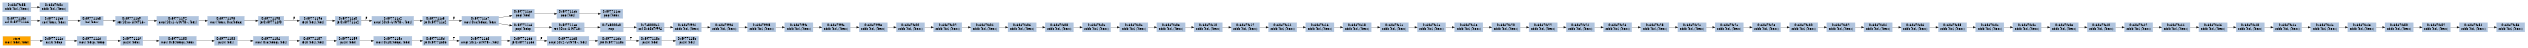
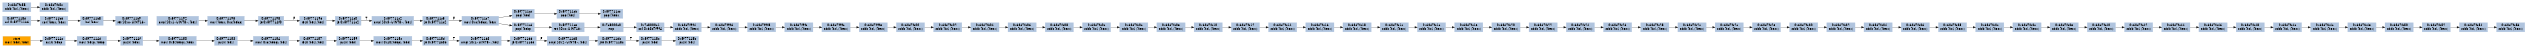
edge "0x5f7711a0 je 0x5f7711c2" -> "0x5f7711a2 cmpl $0x3<UINT8>, %esi": label "F" -> "T"
edge "0x5f7711b9 ret $0xc<UINT16>" -> "0x5f771192 cmpl $0x1<UINT8>, %esi": removed
